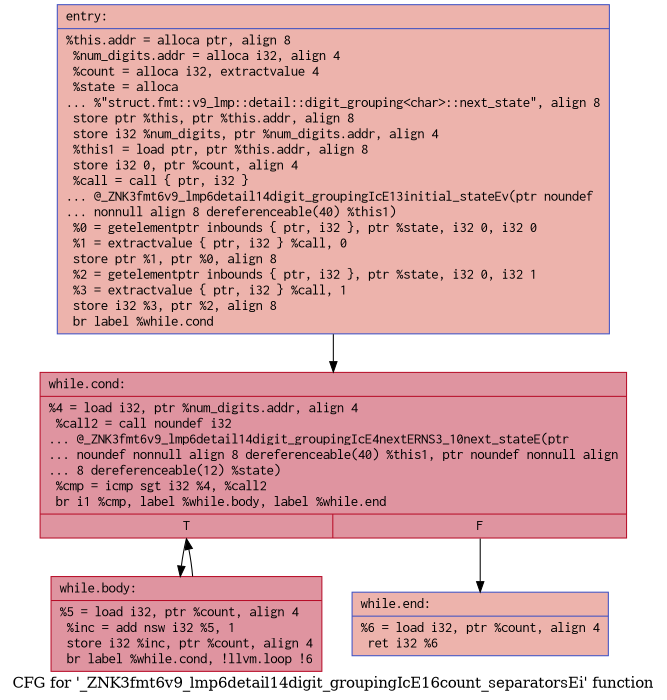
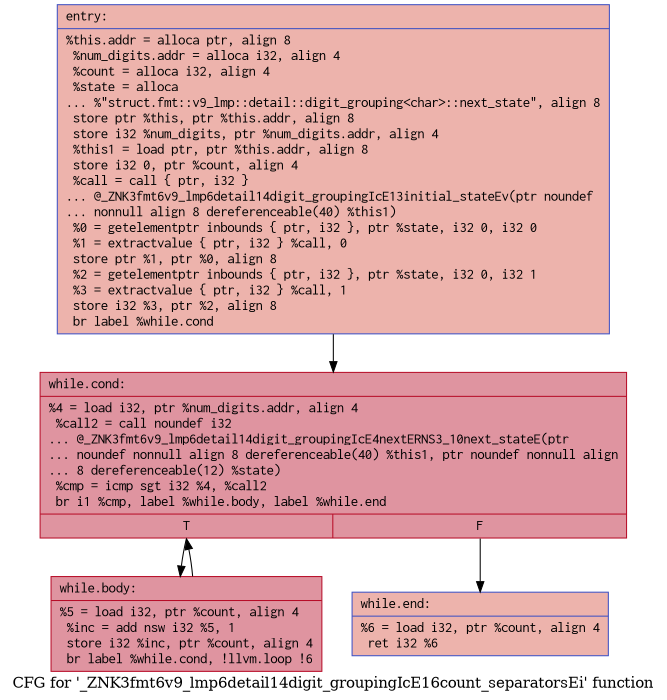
node "entry:": text "%count = alloca i32, extractvalue 4" -> "%count = alloca i32, align 4"
